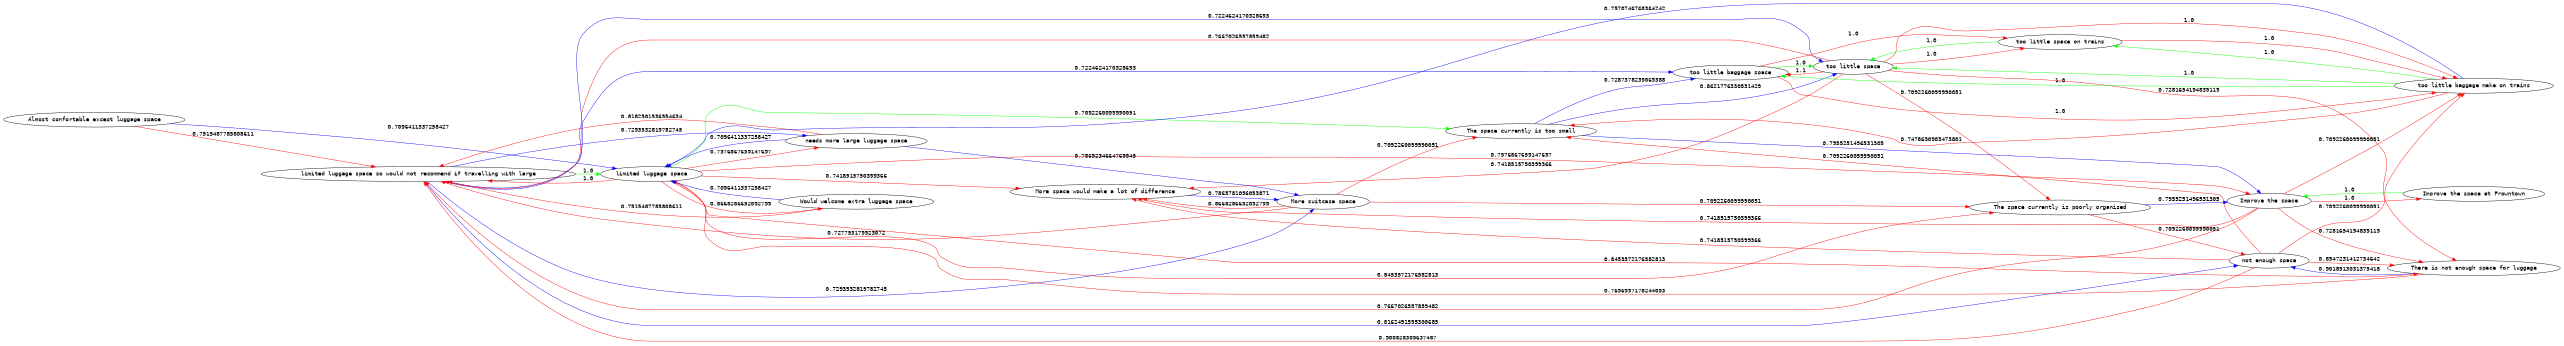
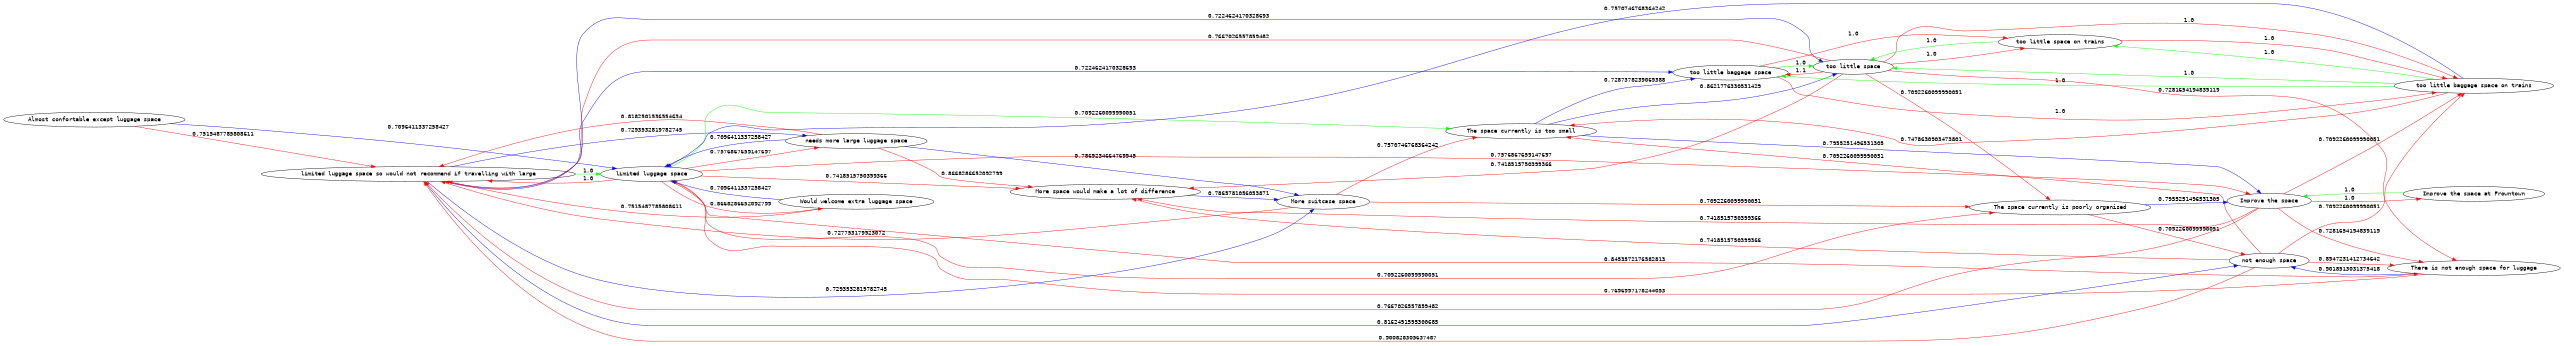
node "too little baggage make on trains": label "too little baggage make on trains" -> "too little baggage space on trains"
edge "More suitcase space" -> "The space currently is too small": label "0.7092260099990051" -> "0.7570746768364242"
edge "More suitcase space" -> "More space would make a lot of difference": now "needs more large luggage space" -> "More space would make a lot of difference"
edge "limited luggage space" -> "The space currently is poorly organised": label "0.8453572176582813" -> "0.7092260099990051"
